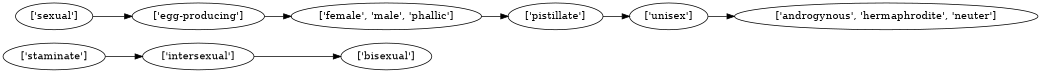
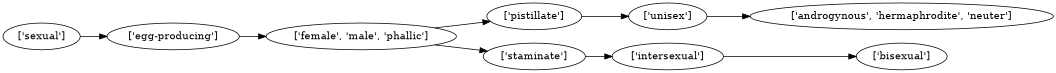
edge "['female', 'male', 'phallic']" -> "['staminate']": added
